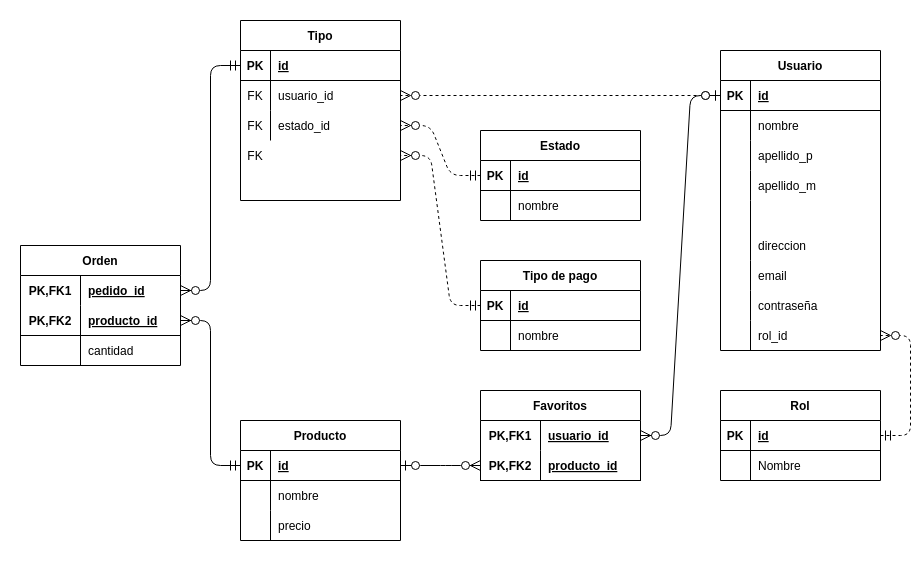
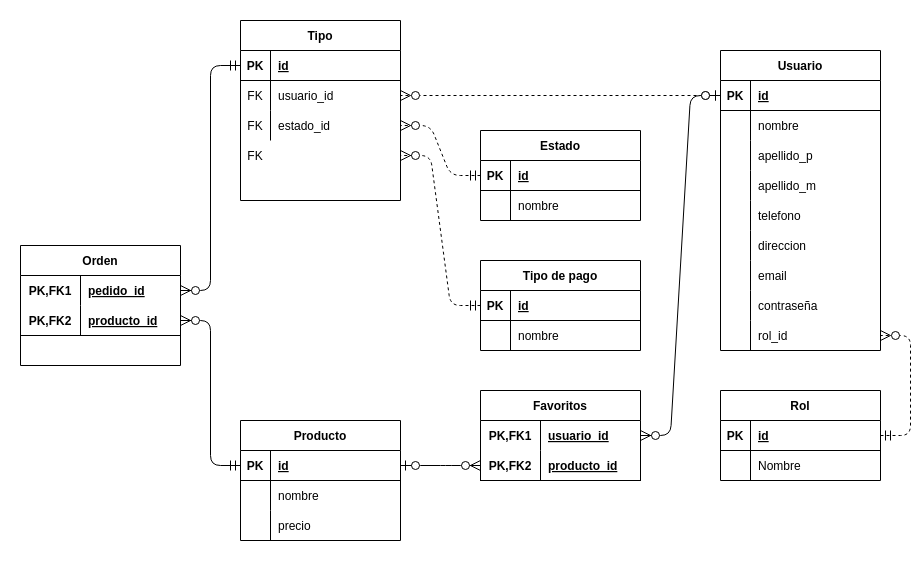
node "telefono": added
node "cantidad": removed
